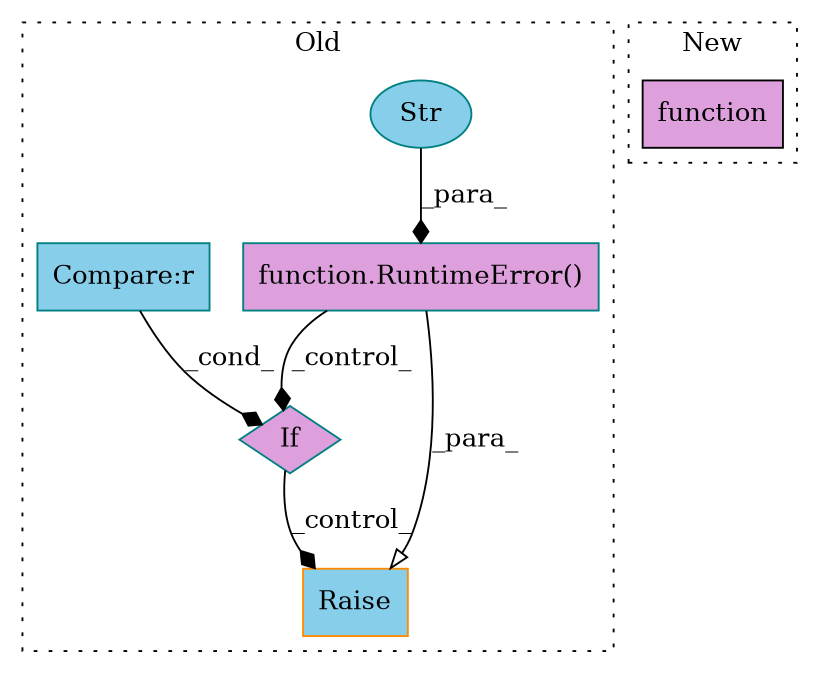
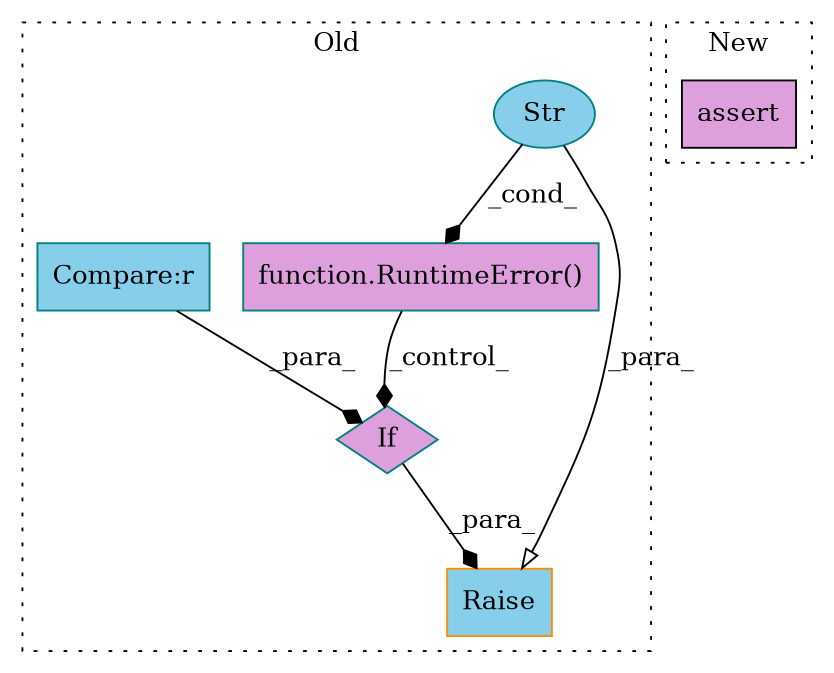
node "function": label "function" -> "assert"
edge "Str" -> "function.RuntimeError()": label "_para_" -> "_cond_"
edge "Compare:r" -> "If": label "_cond_" -> "_para_"
edge "function.RuntimeError()" -> "Raise": now "Str" -> "Raise"
edge "If" -> "Raise": label "_control_" -> "_para_"
